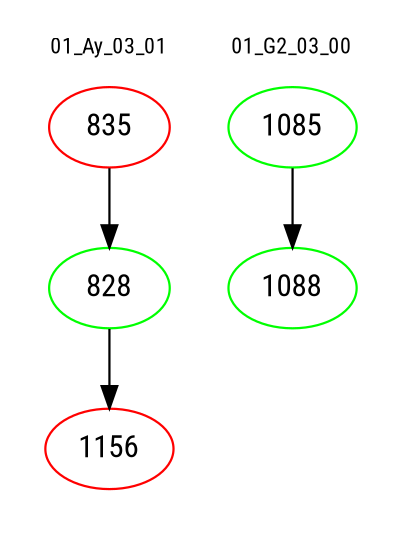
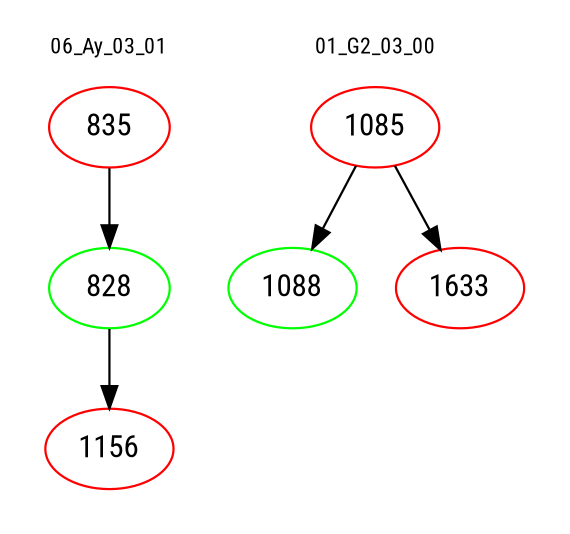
cluster "01_Ay_03_01": label "01_Ay_03_01" -> "06_Ay_03_01"
node "1085": color green -> red
node "1633": added
